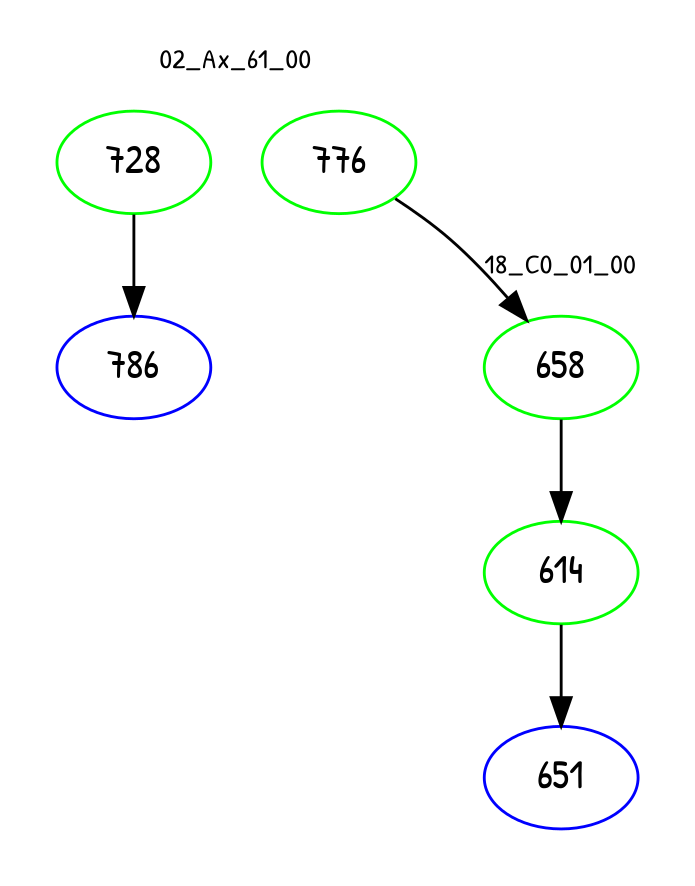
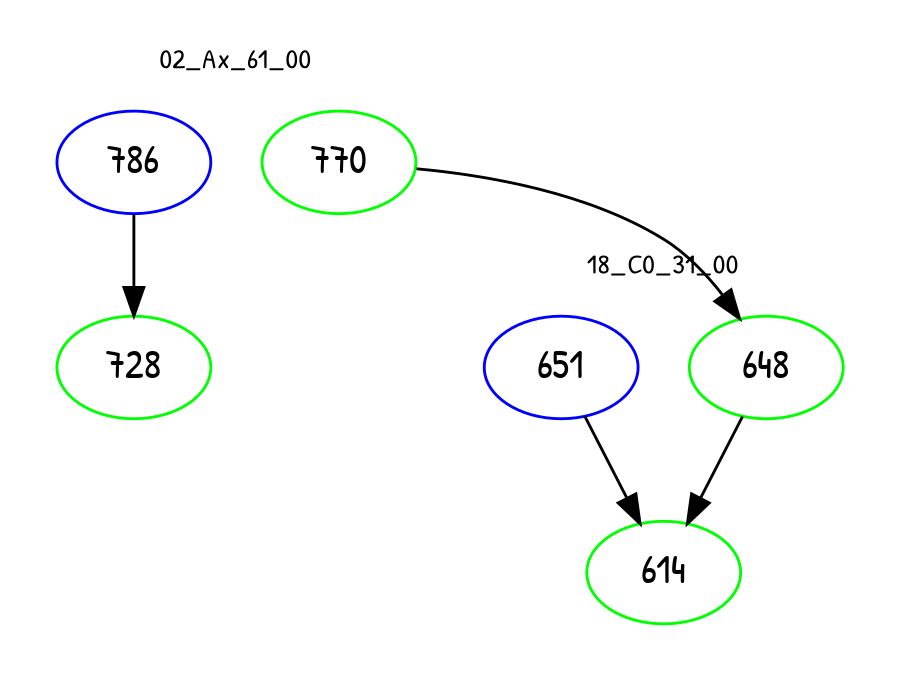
node "776": label "776" -> "770"
edge "728" -> "786": reversed
cluster "18_C0_01_00": label "18_C0_01_00" -> "18_C0_31_00"
node "658": label "658" -> "648"
edge "614" -> "651": reversed
